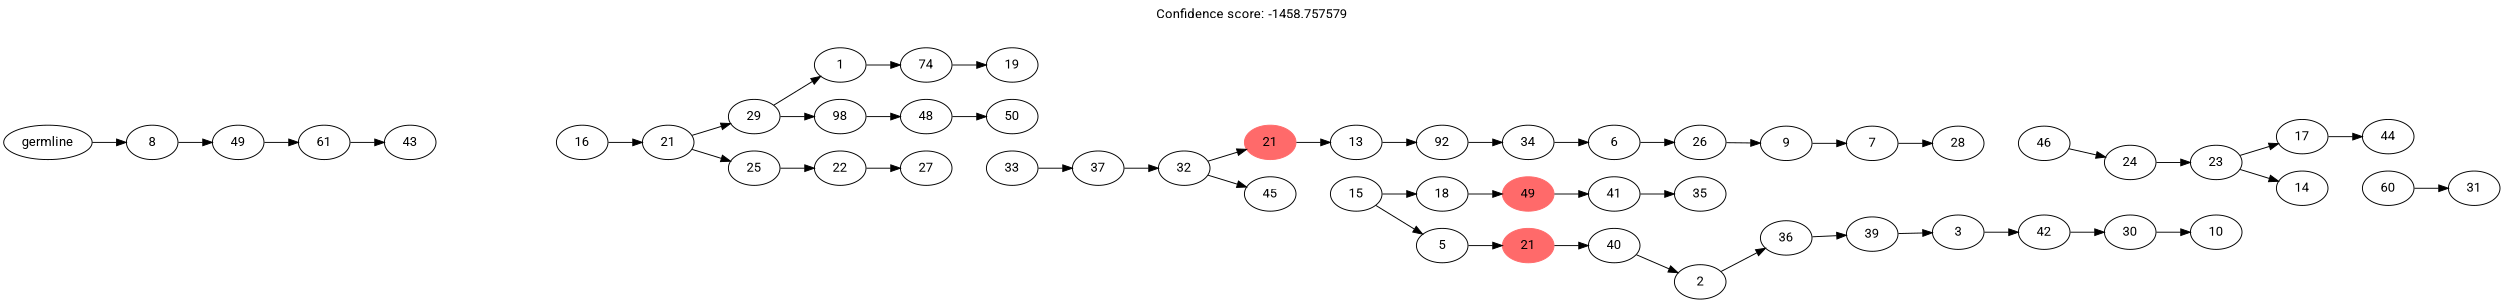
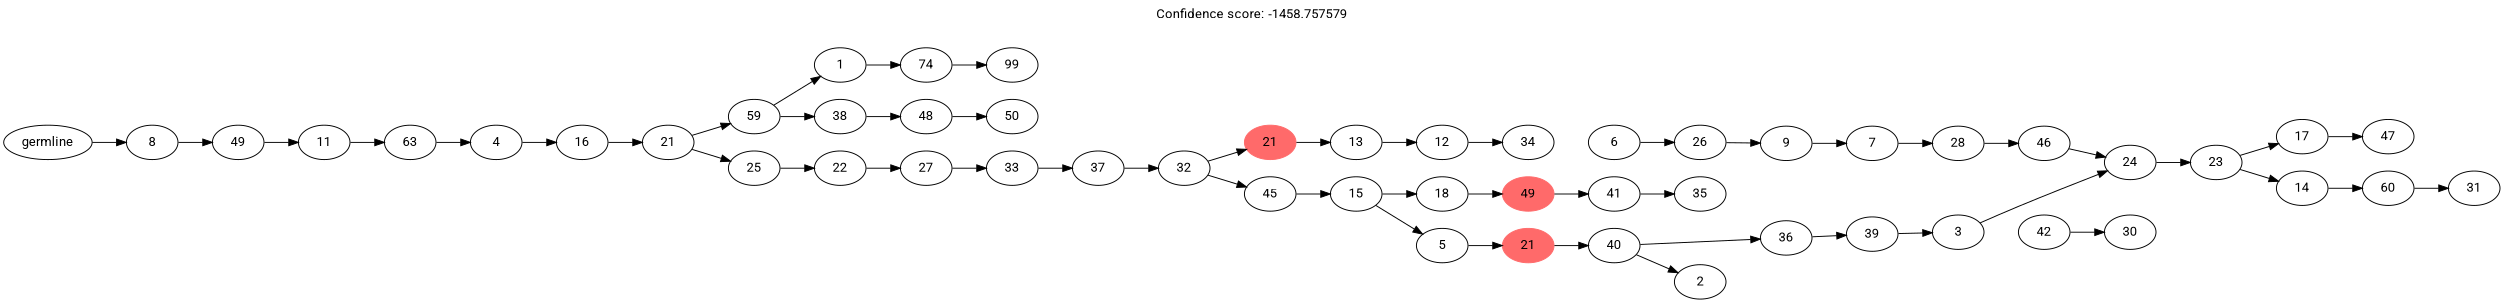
node "19": label "19" -> "99"
node "29": label "29" -> "59"
node "98": label "98" -> "38"
node "44": label "44" -> "47"
node "61": label "61" -> "11"
node "43": label "43" -> "63"
node "4": added
node "92": label "92" -> "12"
edge "34" -> "6": removed
edge "28" -> "46": added
edge "27" -> "33": added
edge "14" -> "60": added
edge "45" -> "15": added
edge "3" -> "42": now "3" -> "24"
node "10": removed
edge "2" -> "36": now "40" -> "36"
